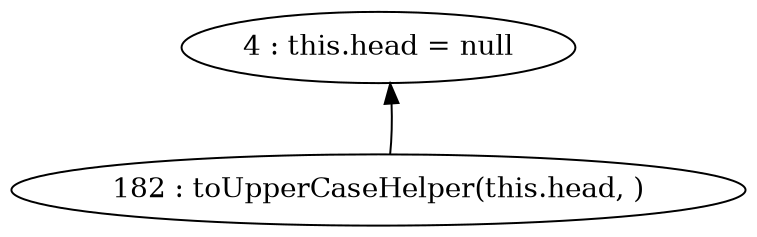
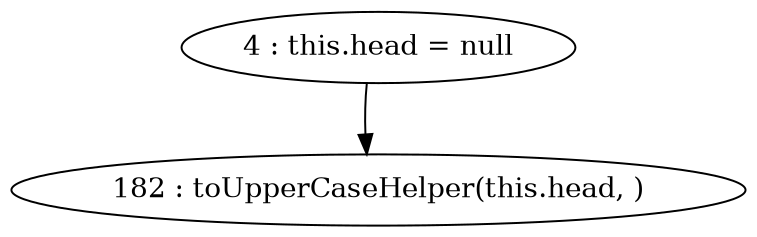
edge "182 : toUpperCaseHelper(this.head, )" -> "4 : this.head = null": reversed
